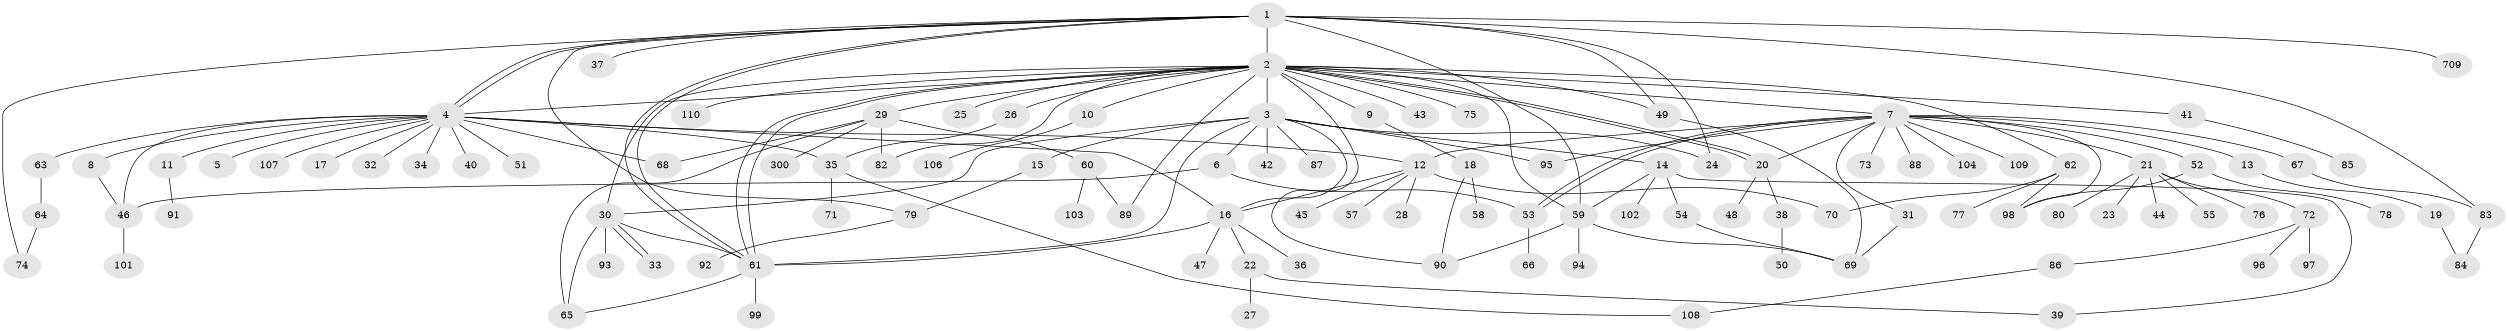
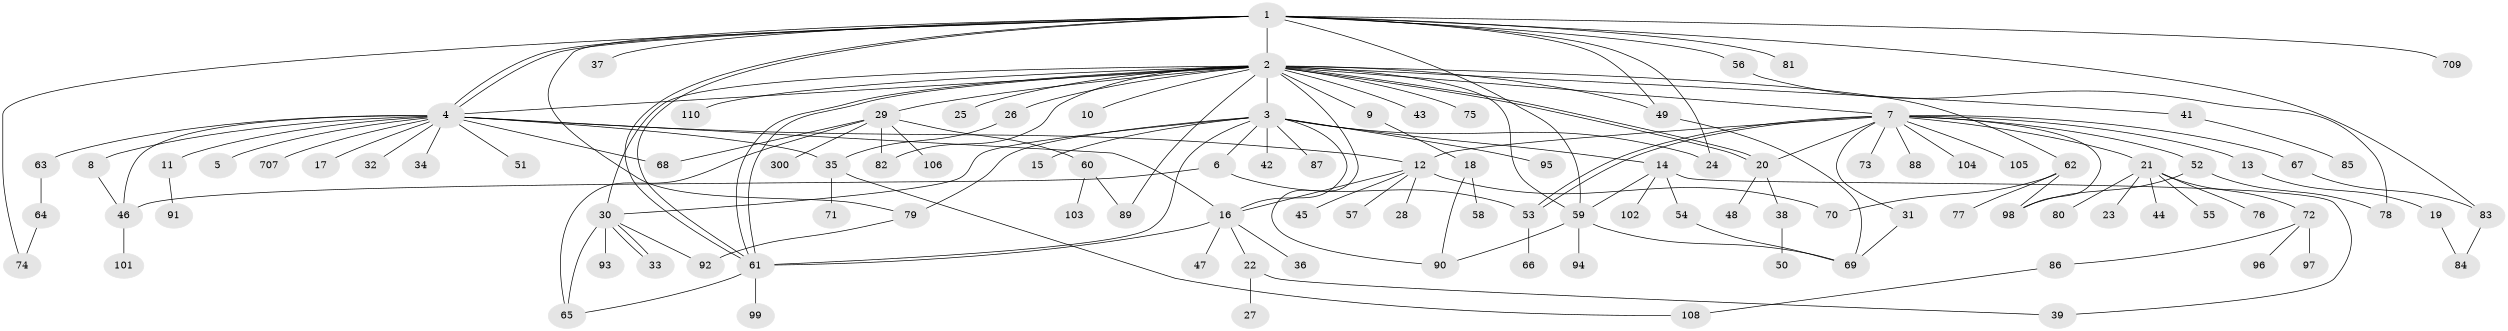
node "56": added
node "81": added
edge "7" -- "95": removed
edge "10" -- "106": now "29" -- "106"
node "107": label "107" -> "707"
node "40": removed
node "109": label "109" -> "105"
edge "15" -- "79": now "3" -- "79"
edge "30" -- "61": now "30" -- "92"
